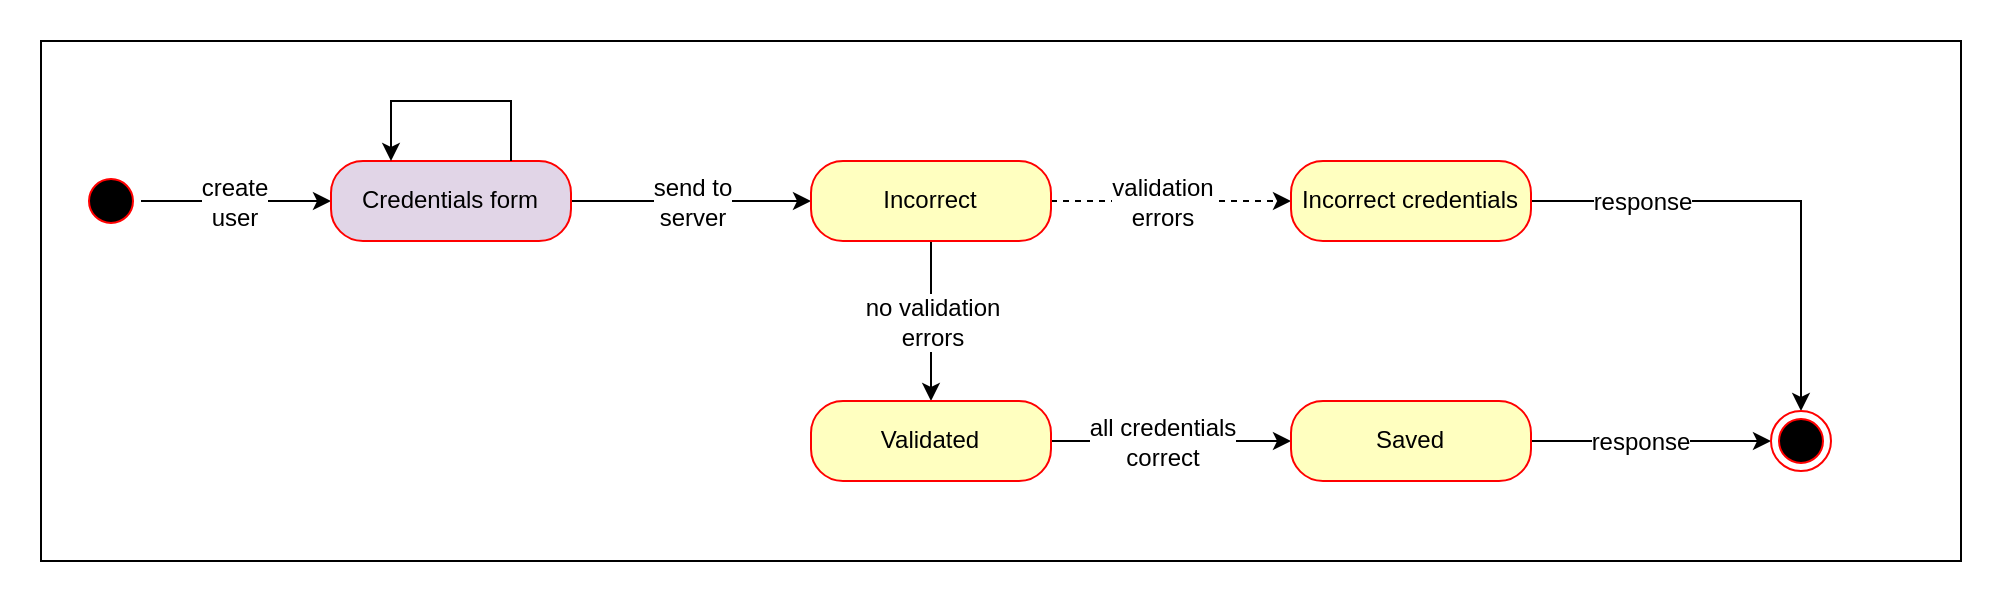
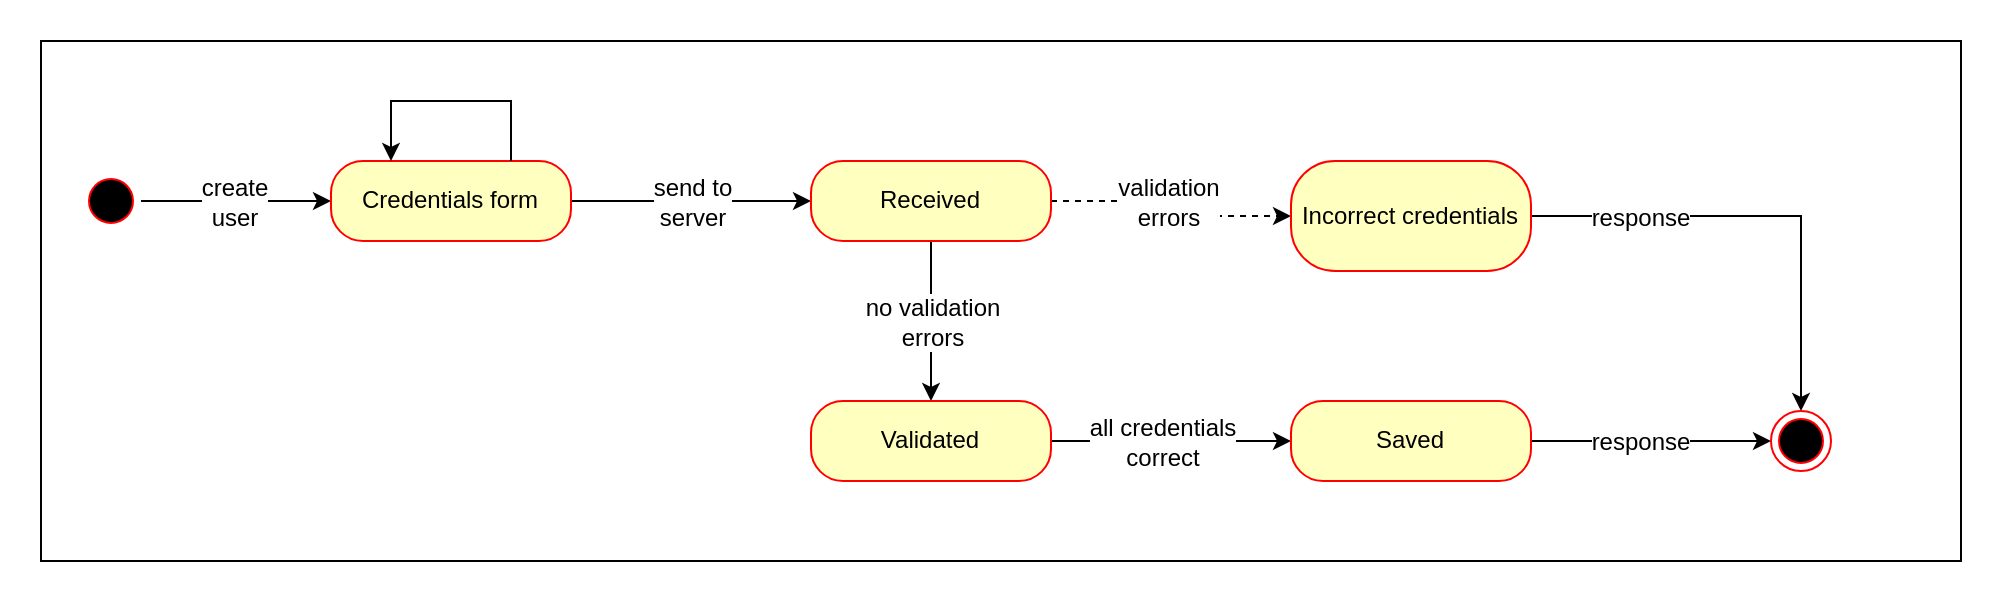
node "Credentials form": fillcolor #e1d5e7 -> #ffffc0
node "Incorrect": label "Incorrect" -> "Received"
node "Incorrect credentials": size 240x80 -> 240x110
